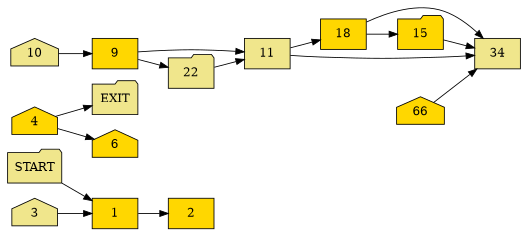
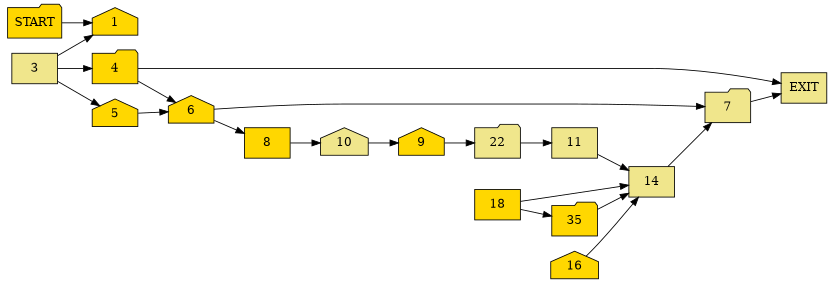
node "15": label "15" -> "35"
edge "11" -> "18": removed
edge "9" -> "11": removed
node "9": shape box -> house
node "34": label "34" -> "14"
edge "3" -> "4": added
node "EXIT": shape folder -> box
node "7": added
node "66": label "66" -> "16"
node "5": added
node "4": shape house -> folder
node "8": added
node "START": fillcolor khaki -> gold
node "3": shape house -> box
node "1": shape box -> house
node "2": removed
